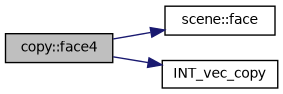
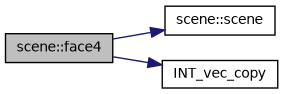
node "scene::face": label "scene::face" -> "scene::scene"
node "copy::face4": label "copy::face4" -> "scene::face4"
